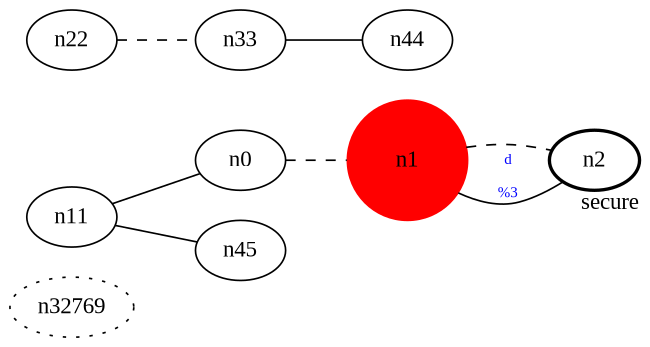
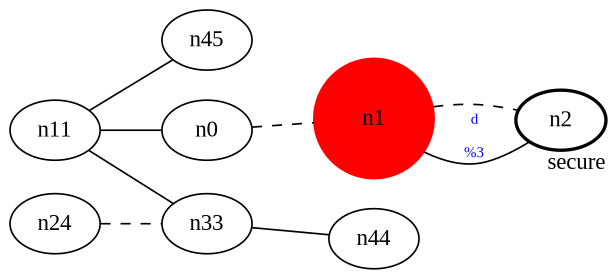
node "n22": label "n22" -> "n24"
edge "n11" -- "n33": added
node "n32769": removed
